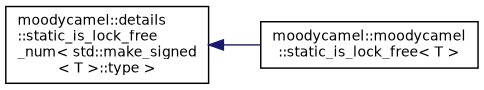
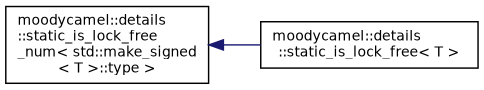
node "moodycamel::moodycamel ::static_is_lock_free< T >": label "moodycamel::moodycamel ::static_is_lock_free< T >" -> "moodycamel::details ::static_is_lock_free< T >"
